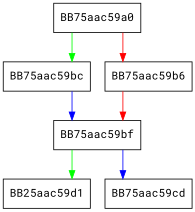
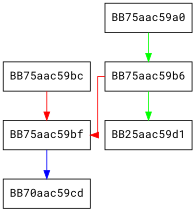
edge "BB75aac59a0" -> "BB75aac59bc": removed
edge "BB75aac59a0" -> "BB75aac59b6": color red -> green
edge "BB75aac59bc" -> "BB75aac59bf": color blue -> red
edge "BB75aac59bf" -> "BB25aac59d1": now "BB75aac59b6" -> "BB25aac59d1"
node "BB75aac59cd": label "BB75aac59cd" -> "BB70aac59cd"
